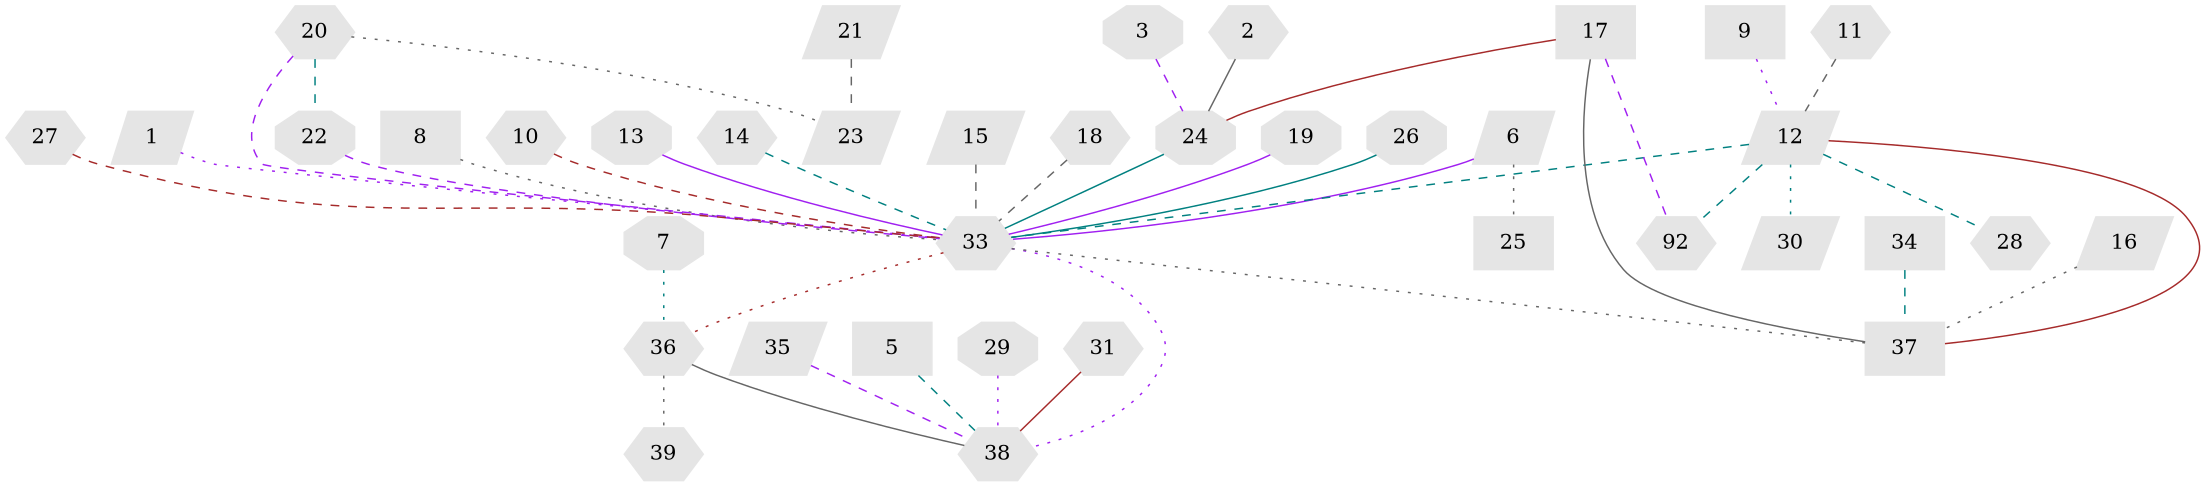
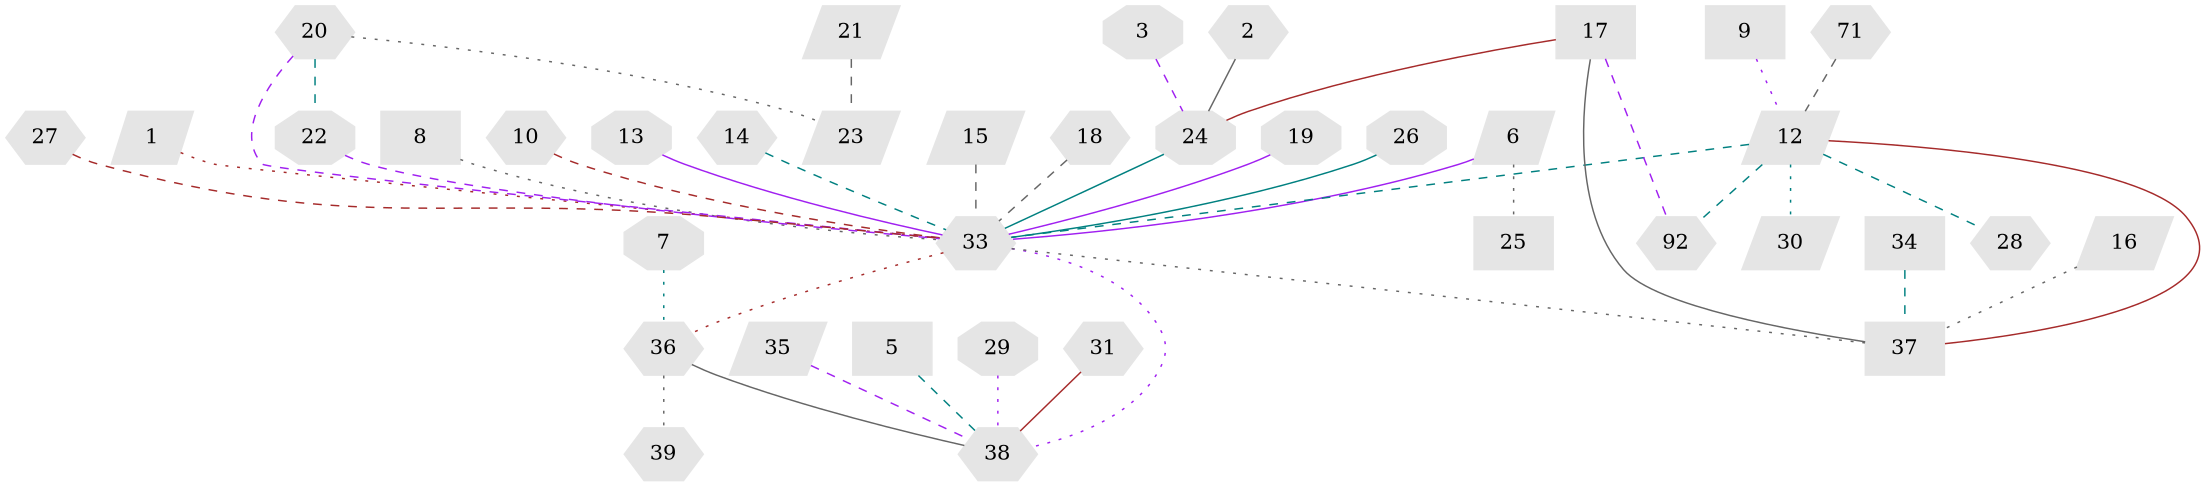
node "11": label "11" -> "71"
edge "1" -- "33": color purple -> brown
